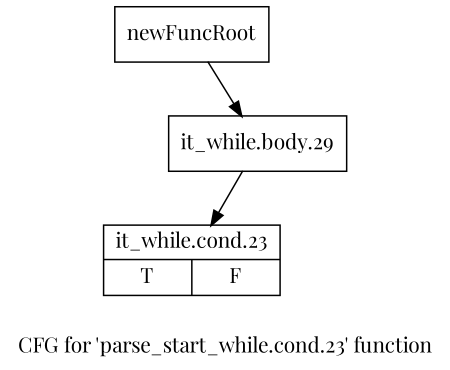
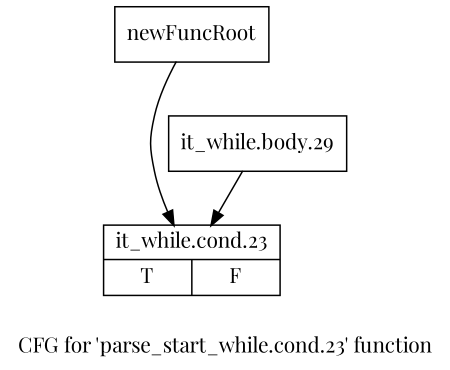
edge "newFuncRoot" -> "it_while.body.29": now "newFuncRoot" -> "it_while.cond.23"
